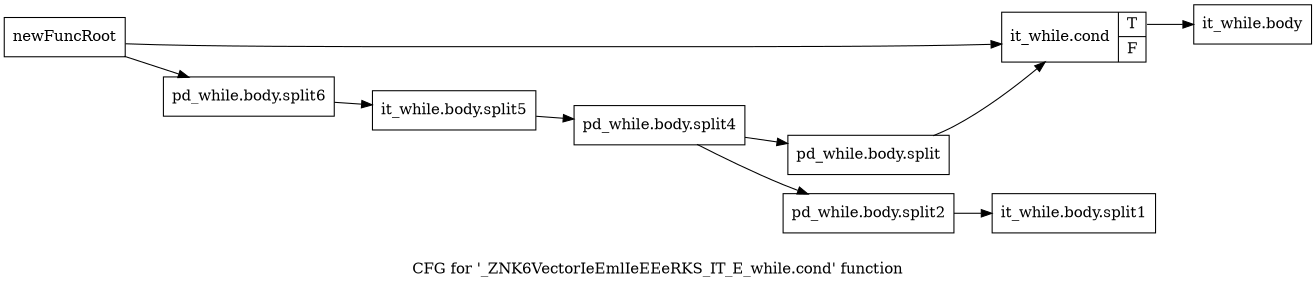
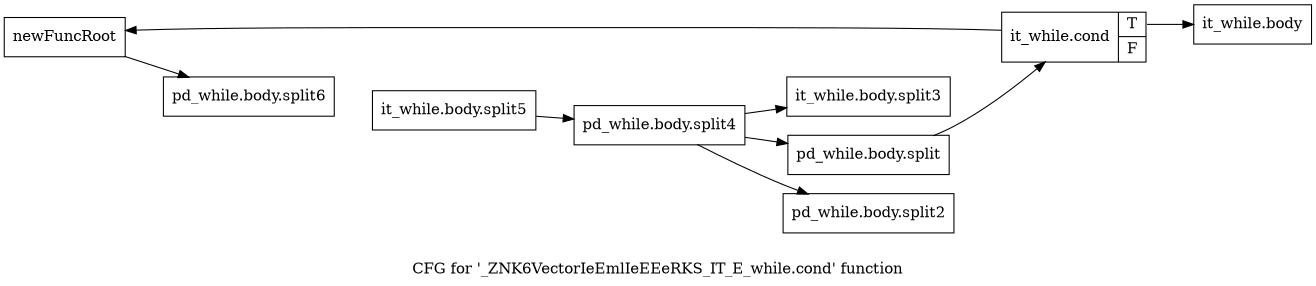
edge "newFuncRoot" -> "it_while.cond": reversed
node "it_while.body.split3": added
edge "pd_while.body.split6" -> "it_while.body.split5": removed
node "it_while.body.split1": removed
